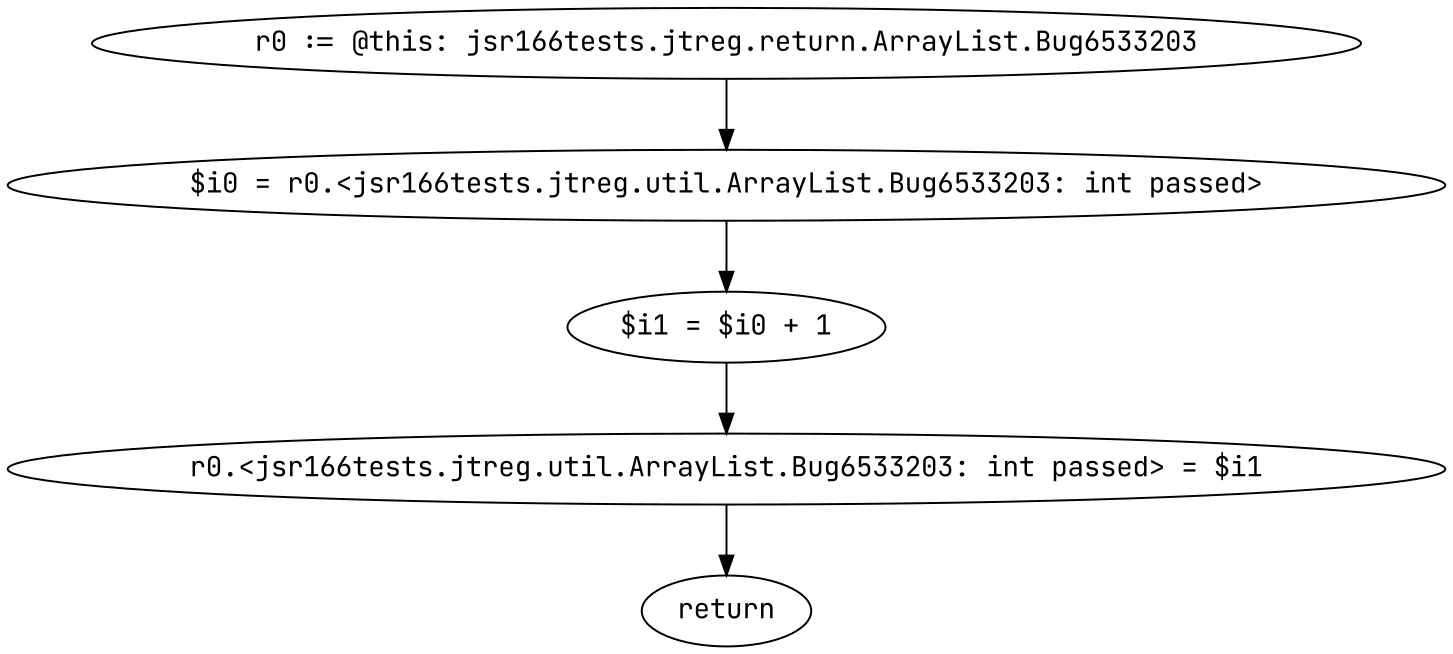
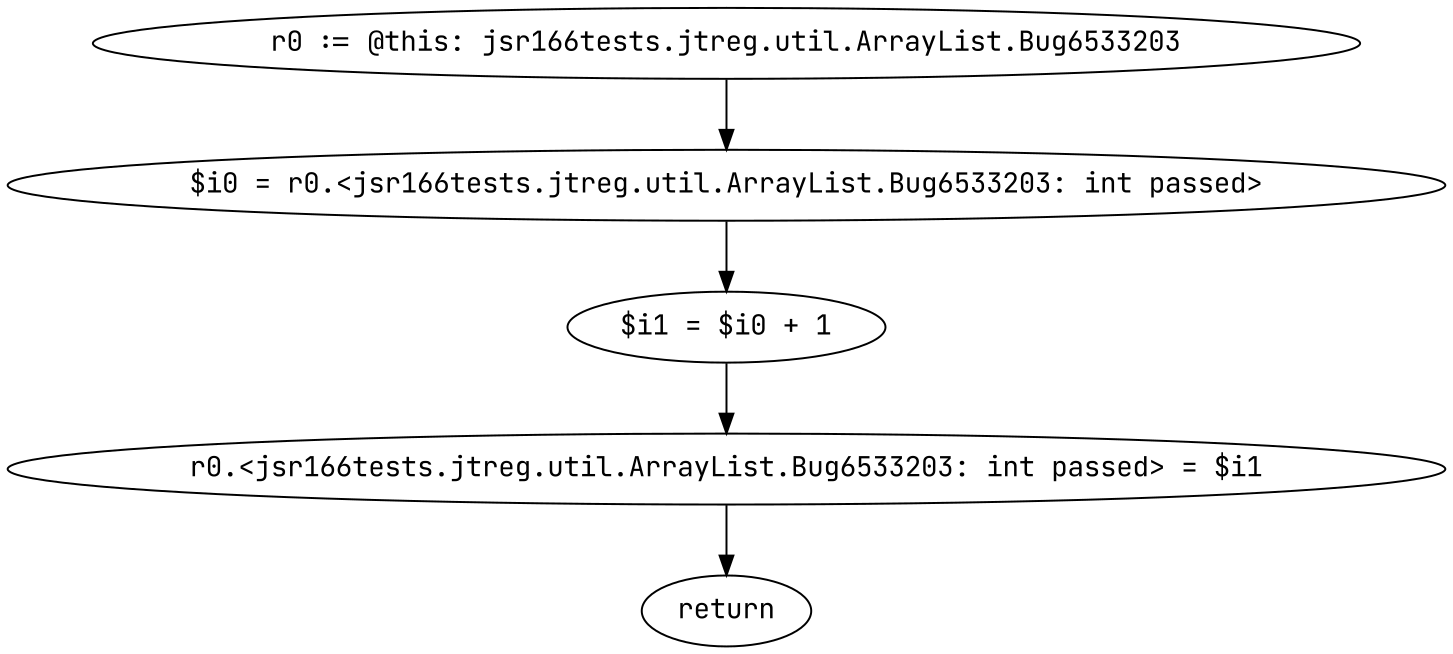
node "r0 := @this: jsr166tests.jtreg.return.ArrayList.Bug6533203": label "r0 := @this: jsr166tests.jtreg.return.ArrayList.Bug6533203" -> "r0 := @this: jsr166tests.jtreg.util.ArrayList.Bug6533203"
